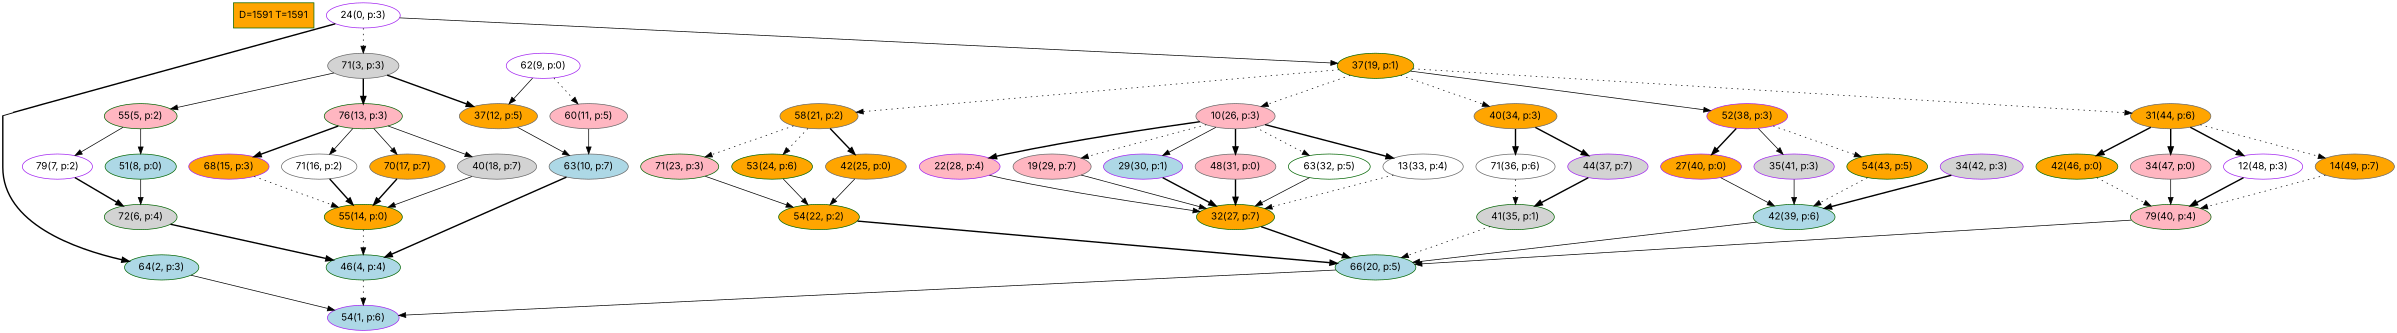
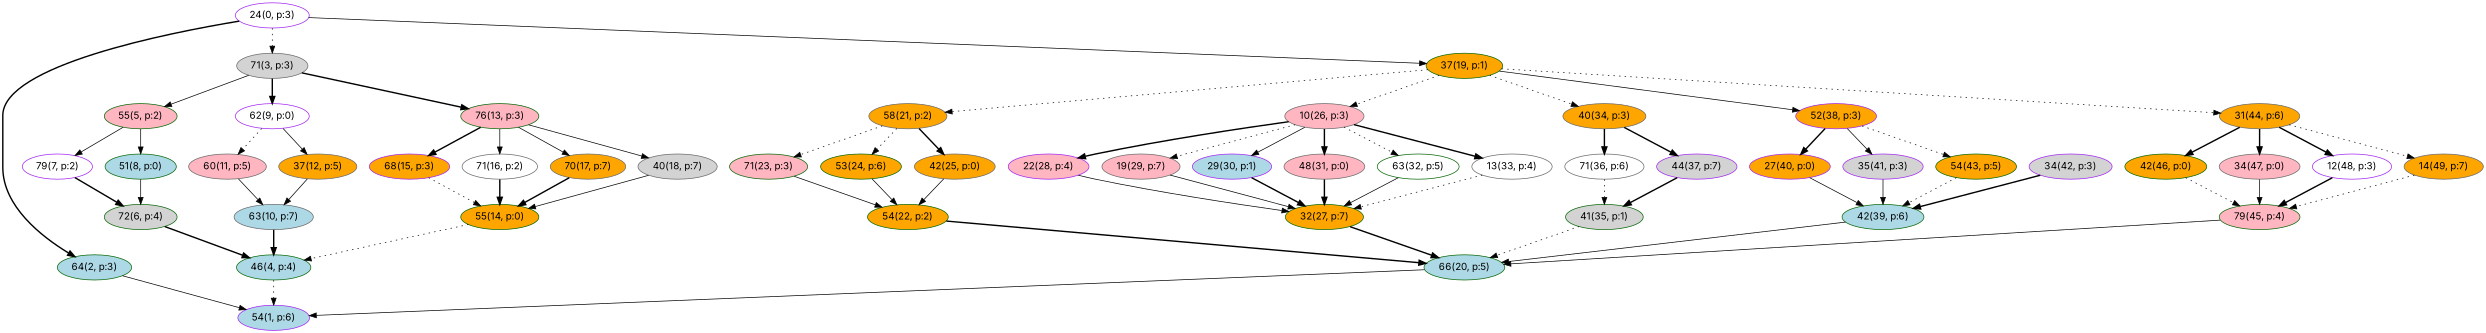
node "D=1591 T=1591": removed
edge "71(3, p:3)" -> "37(12, p:5)": now "71(3, p:3)" -> "62(9, p:0)"
node "79(40, p:4)": label "79(40, p:4)" -> "79(45, p:4)"
